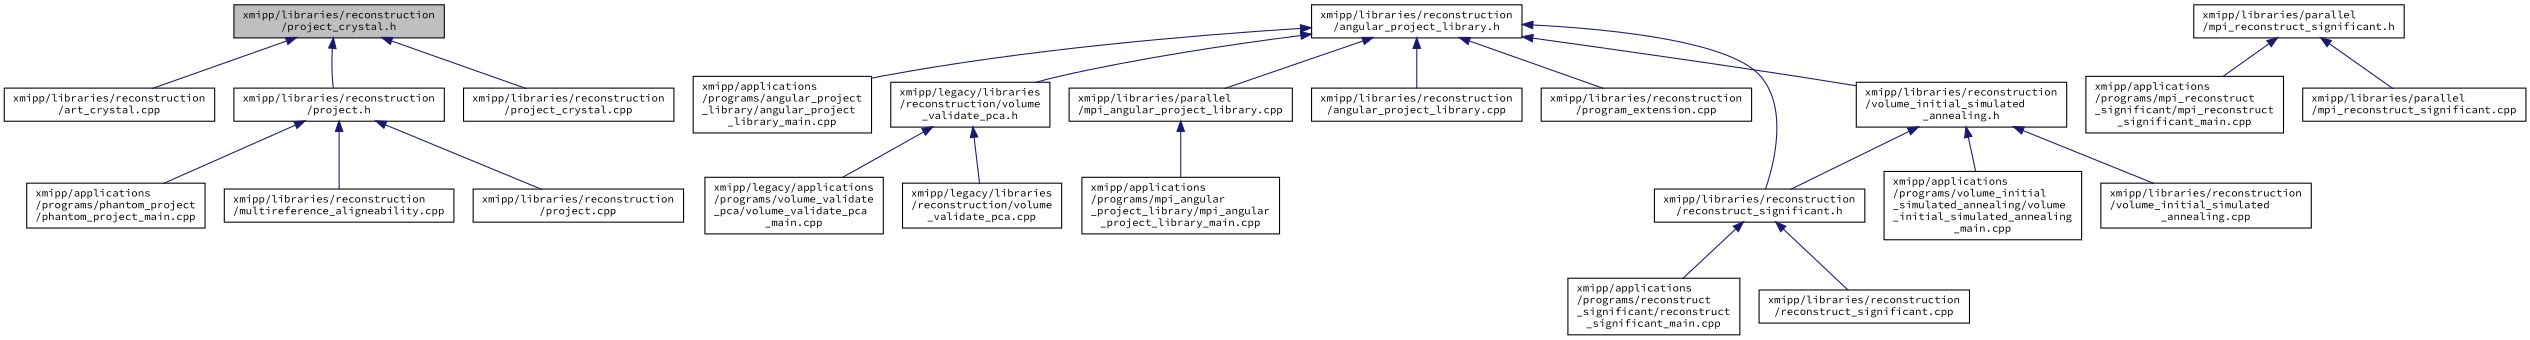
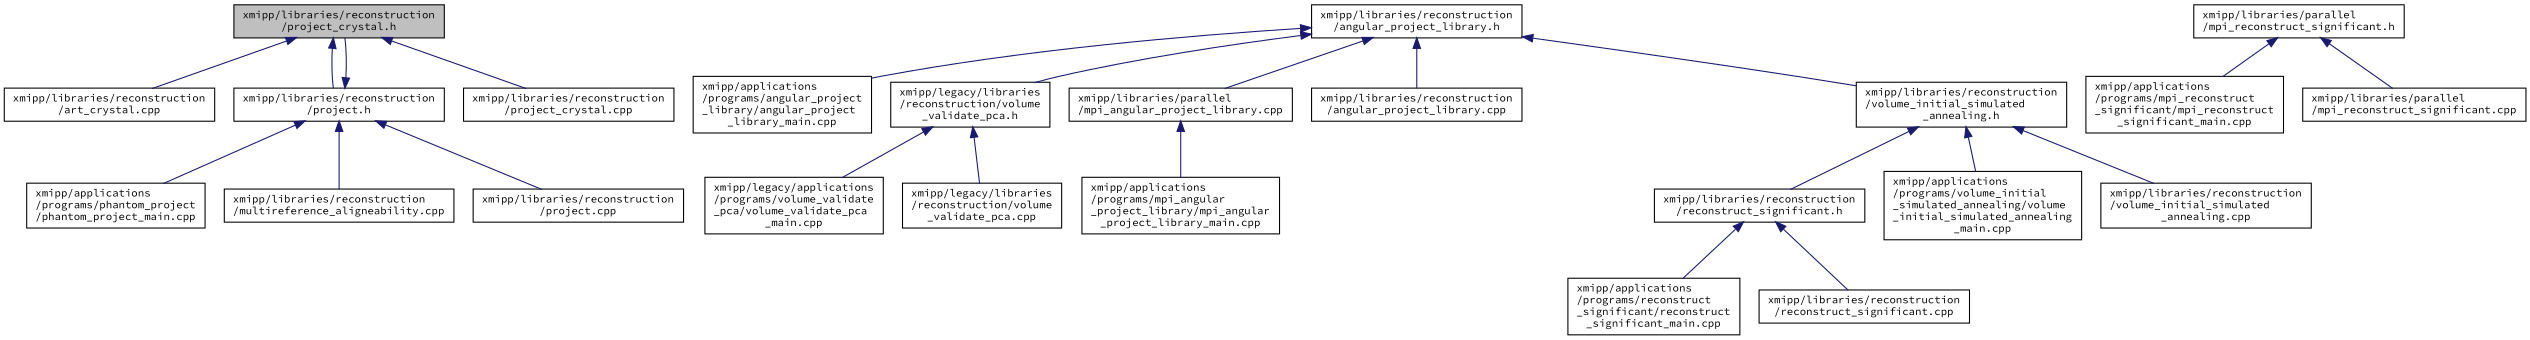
edge "xmipp/libraries/reconstruction /reconstruct_significant.h" -> "xmipp/libraries/reconstruction /angular_project_library.h": removed
edge "xmipp/libraries/reconstruction /project_crystal.h" -> "xmipp/libraries/reconstruction /project.h": added
node "xmipp/libraries/reconstruction /program_extension.cpp": removed
